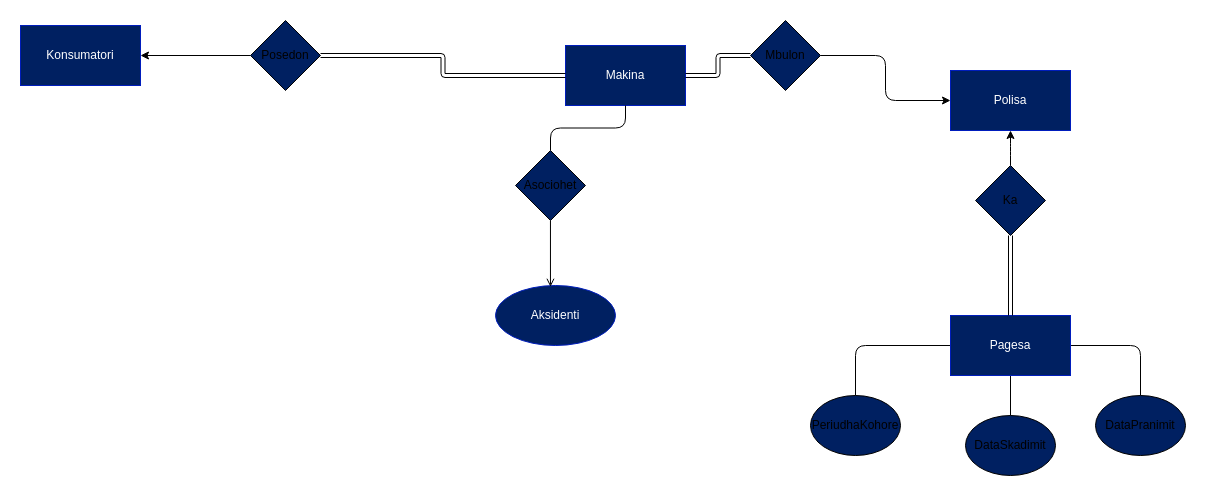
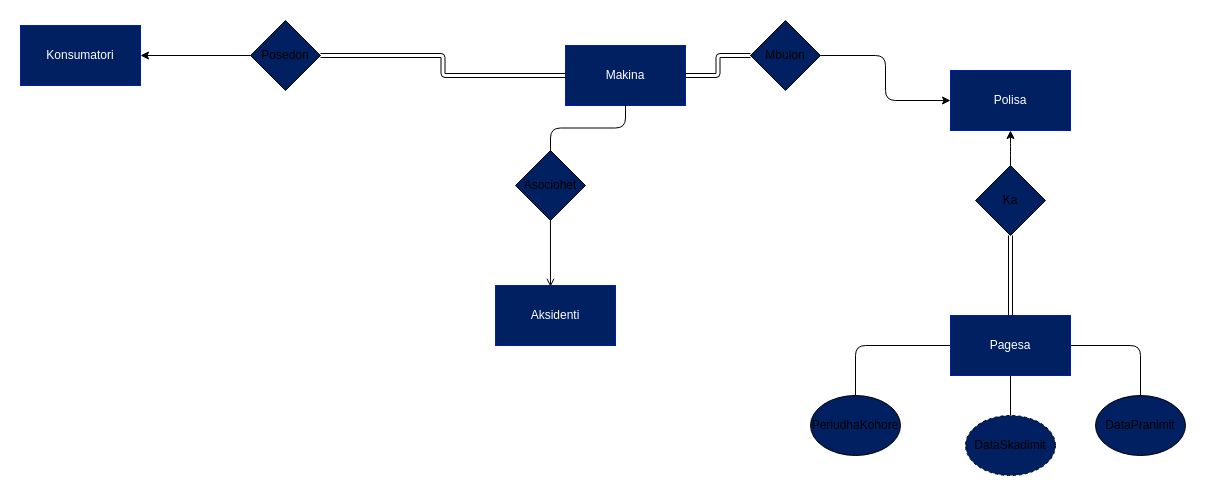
node "Aksidenti": shape ellipse -> rectangle
node "DataSkadimit": style solid -> dashed
